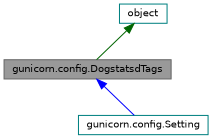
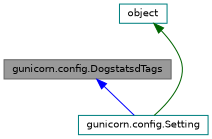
edge "gunicorn.config.DogstatsdTags" -> "object": now "gunicorn.config.Setting" -> "object"
